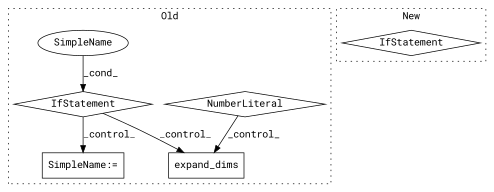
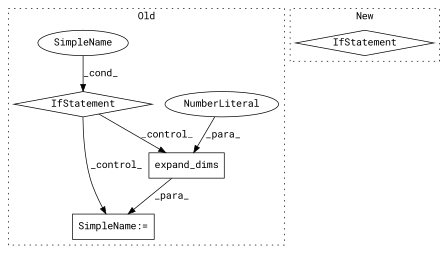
node "NumberLiteral": shape diamond -> ellipse
edge "NumberLiteral" -> "expand_dims": label "_control_" -> "_para_"
edge "expand_dims" -> "SimpleName:=": added, label "_para_"
